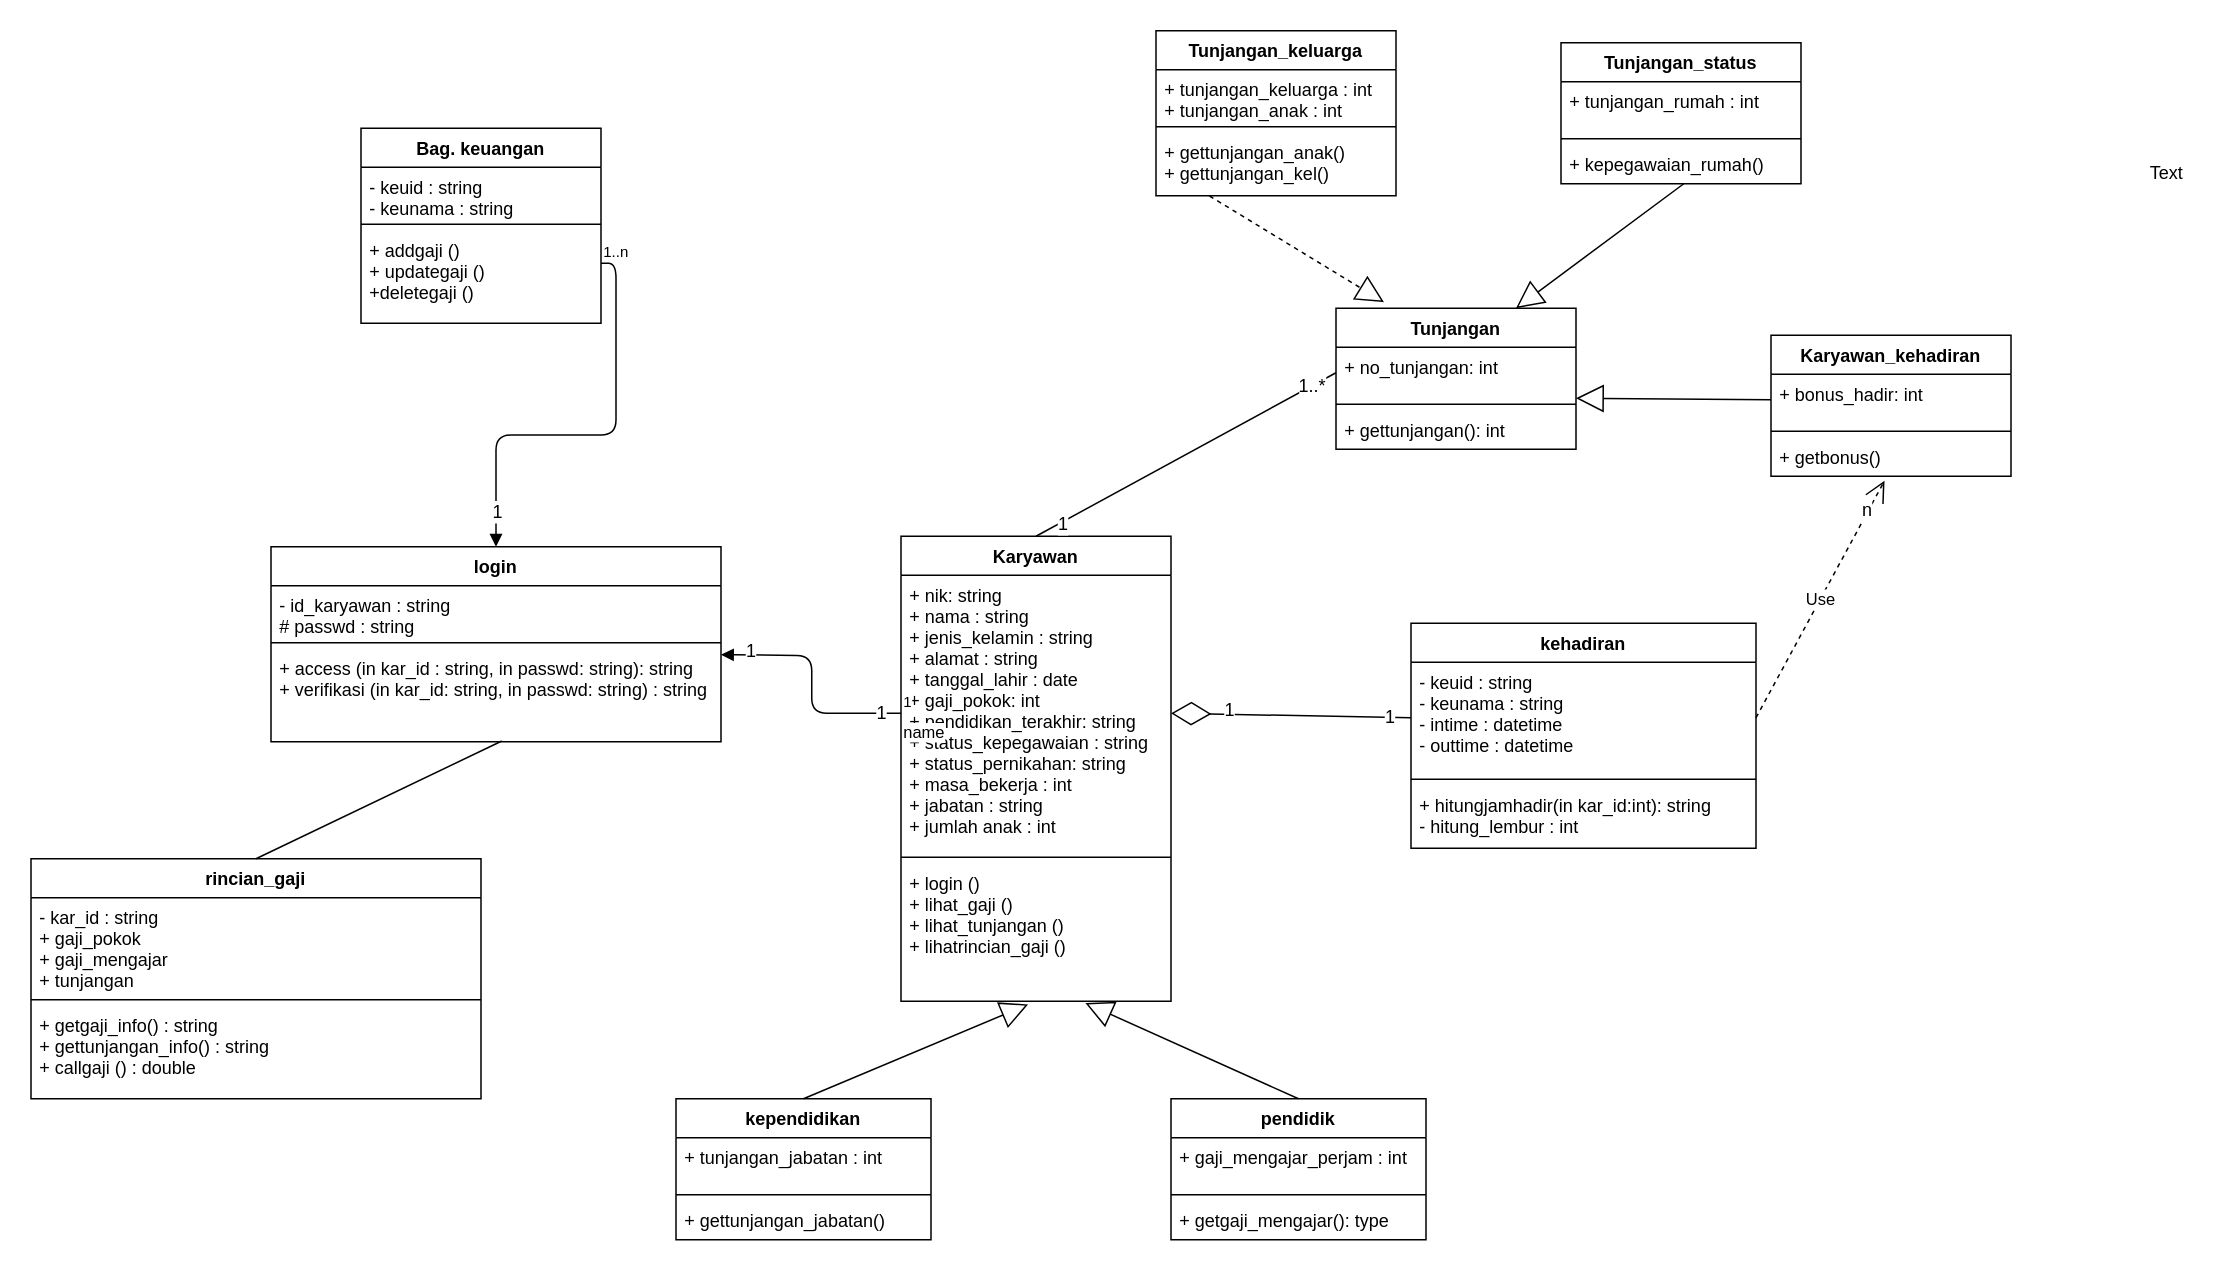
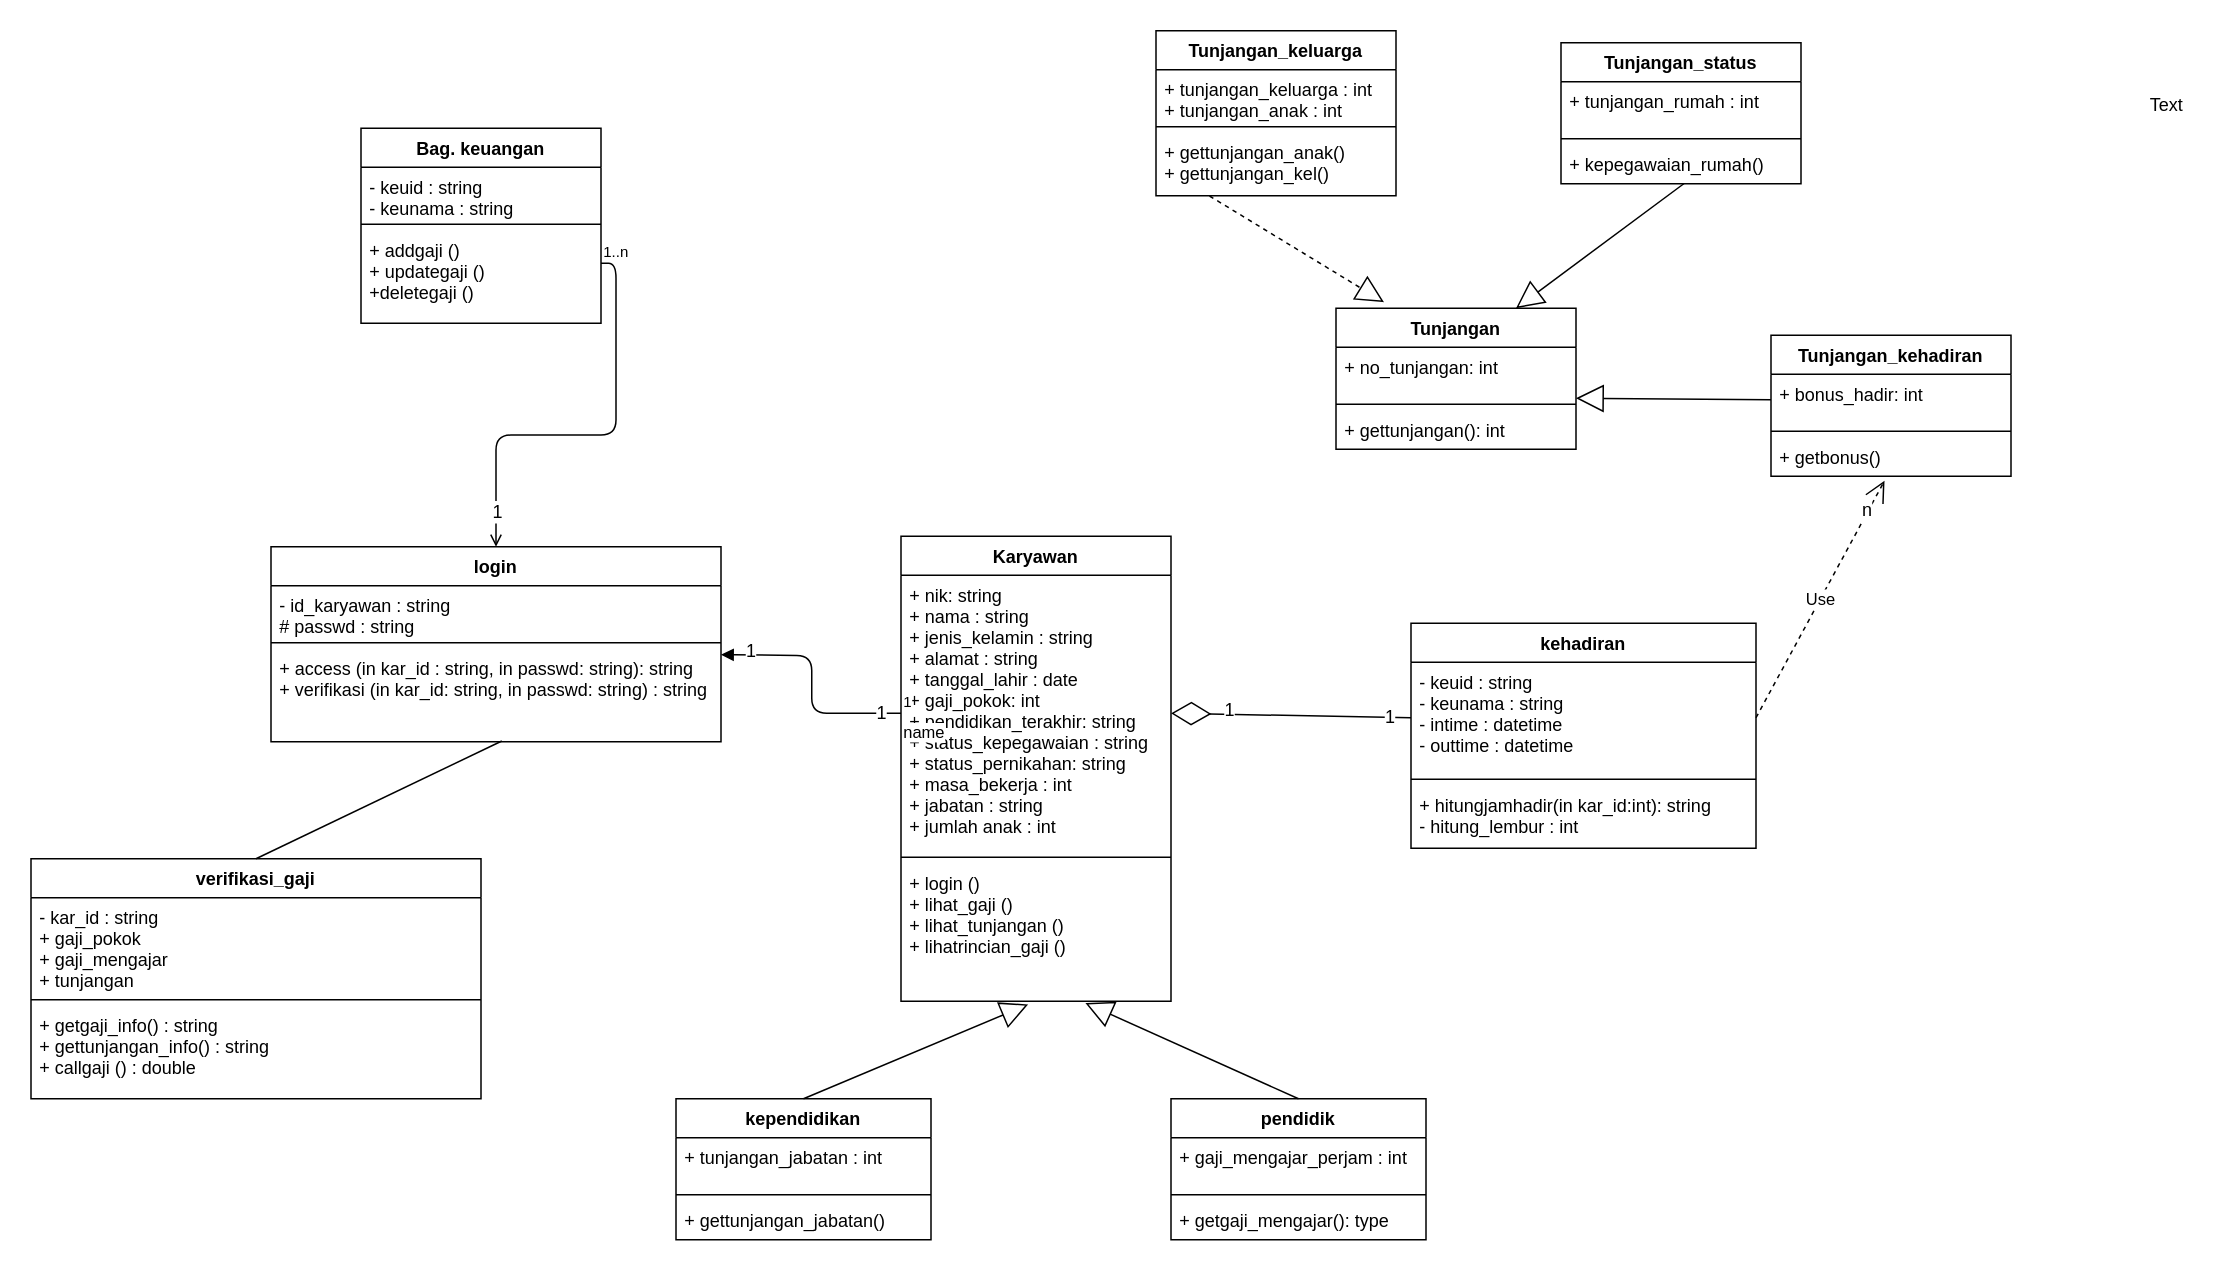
node "Text": moved (2177, 173) -> (2177, 106)
node "Karyawan_kehadiran": label "Karyawan_kehadiran" -> "Tunjangan_kehadiran"
edge "+ no_tunjangan: int" -- "Karyawan": removed, labels "1..*", "1"
edge "+ addgaji () + updategaji () +deletegaji ()" -> "login": arrowhead block -> open
node "rincian_gaji": label "rincian_gaji" -> "verifikasi_gaji"
